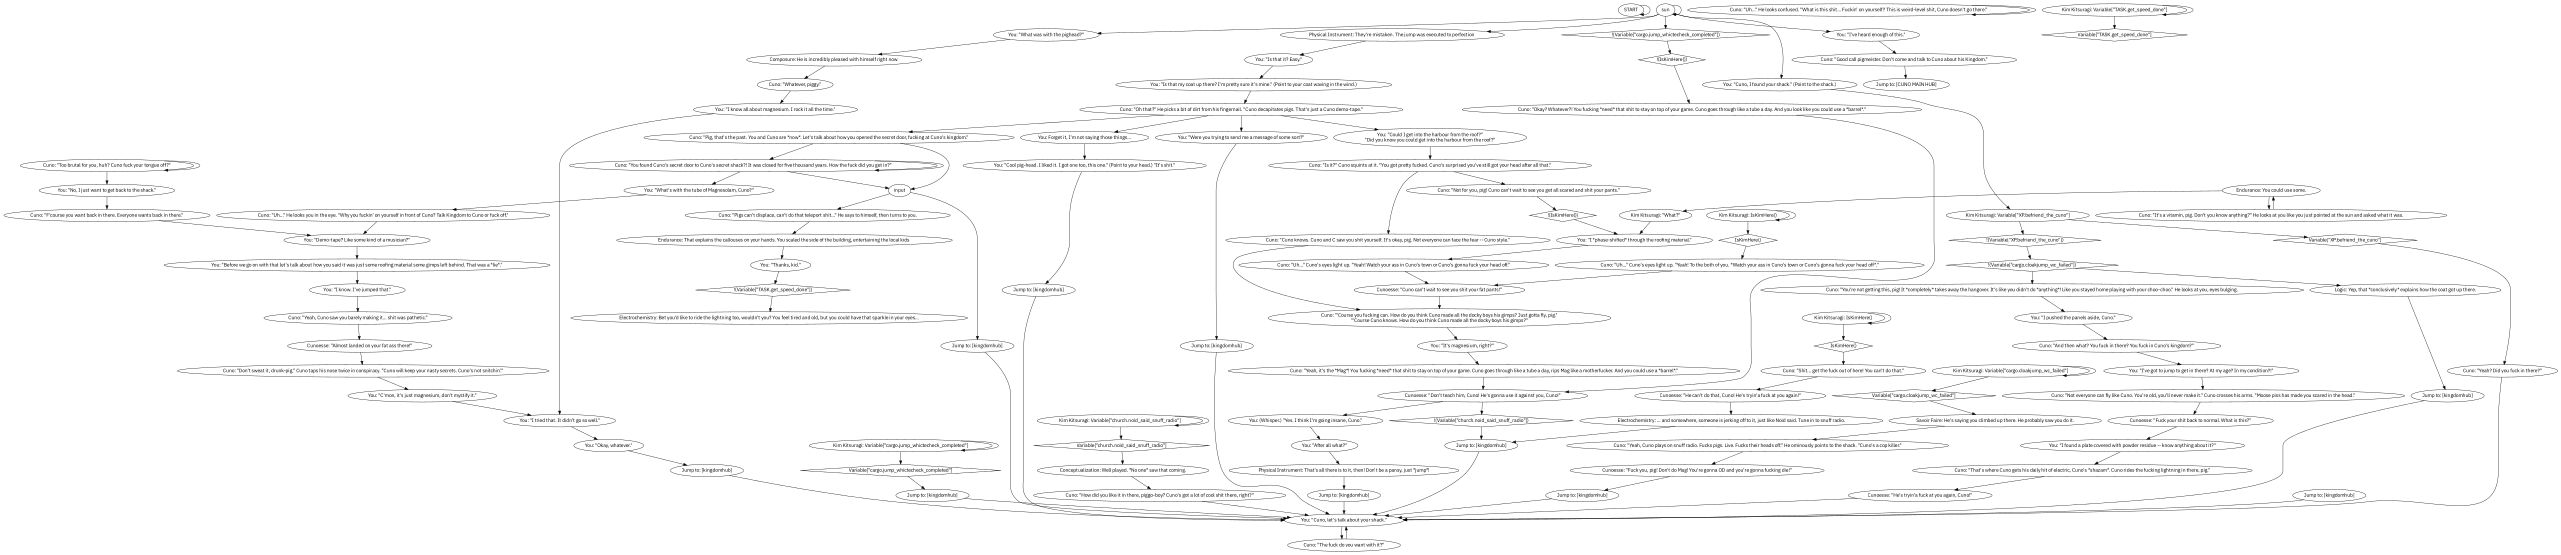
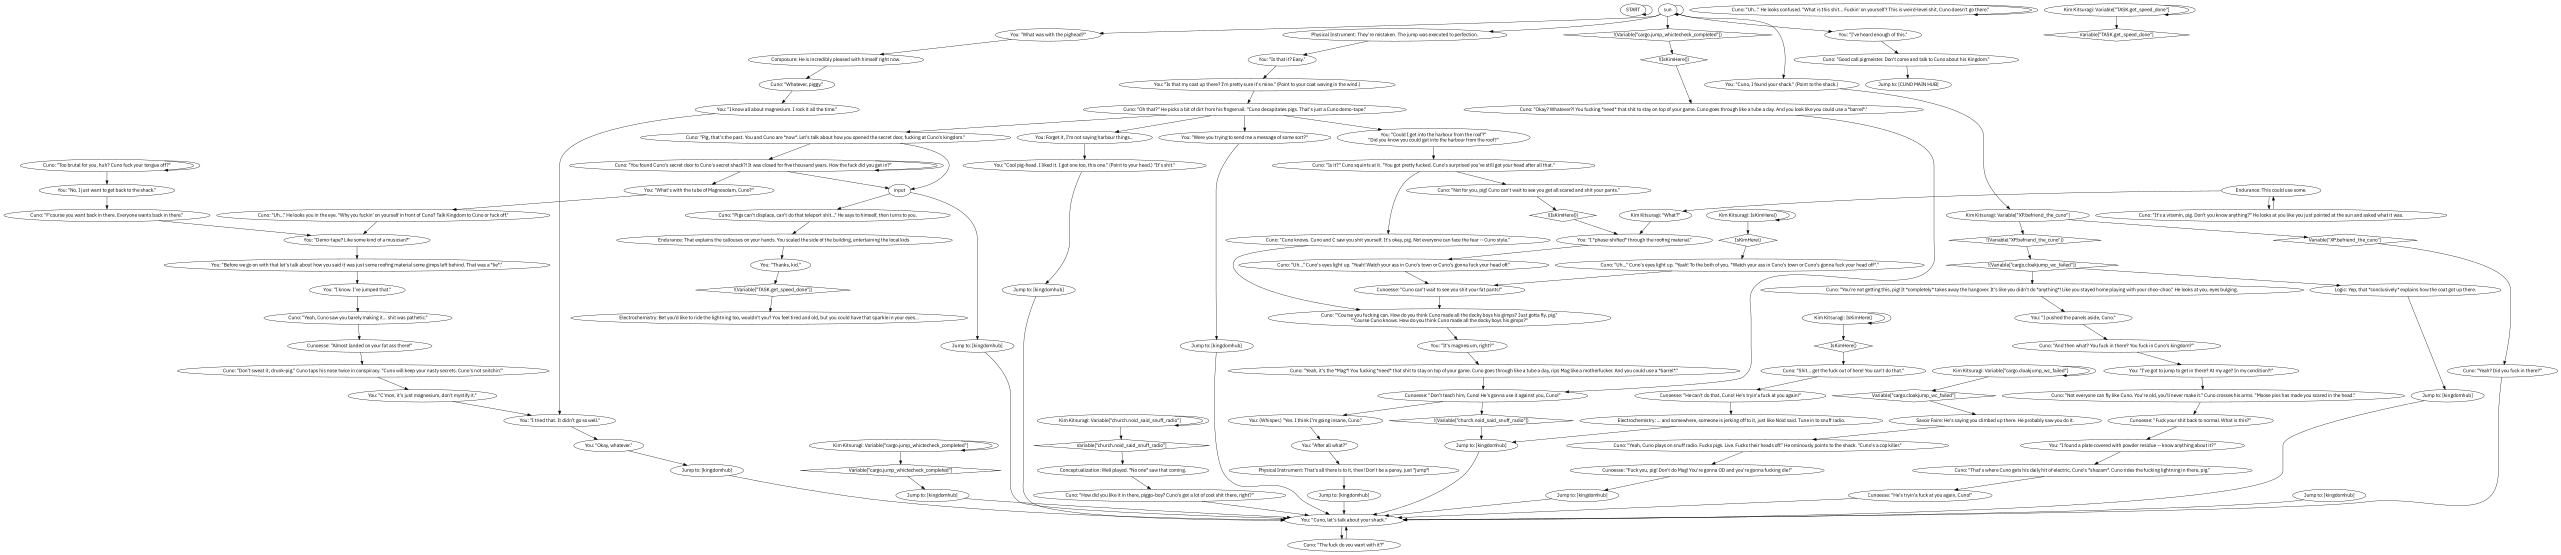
node "You: Forget it, I'm not saying those things...": label "You: Forget it, I'm not saying those things..." -> "You: Forget it, I'm not saying harbour things..."
node "Endurance: You could use some.": label "Endurance: You could use some." -> "Endurance: This could use some."
